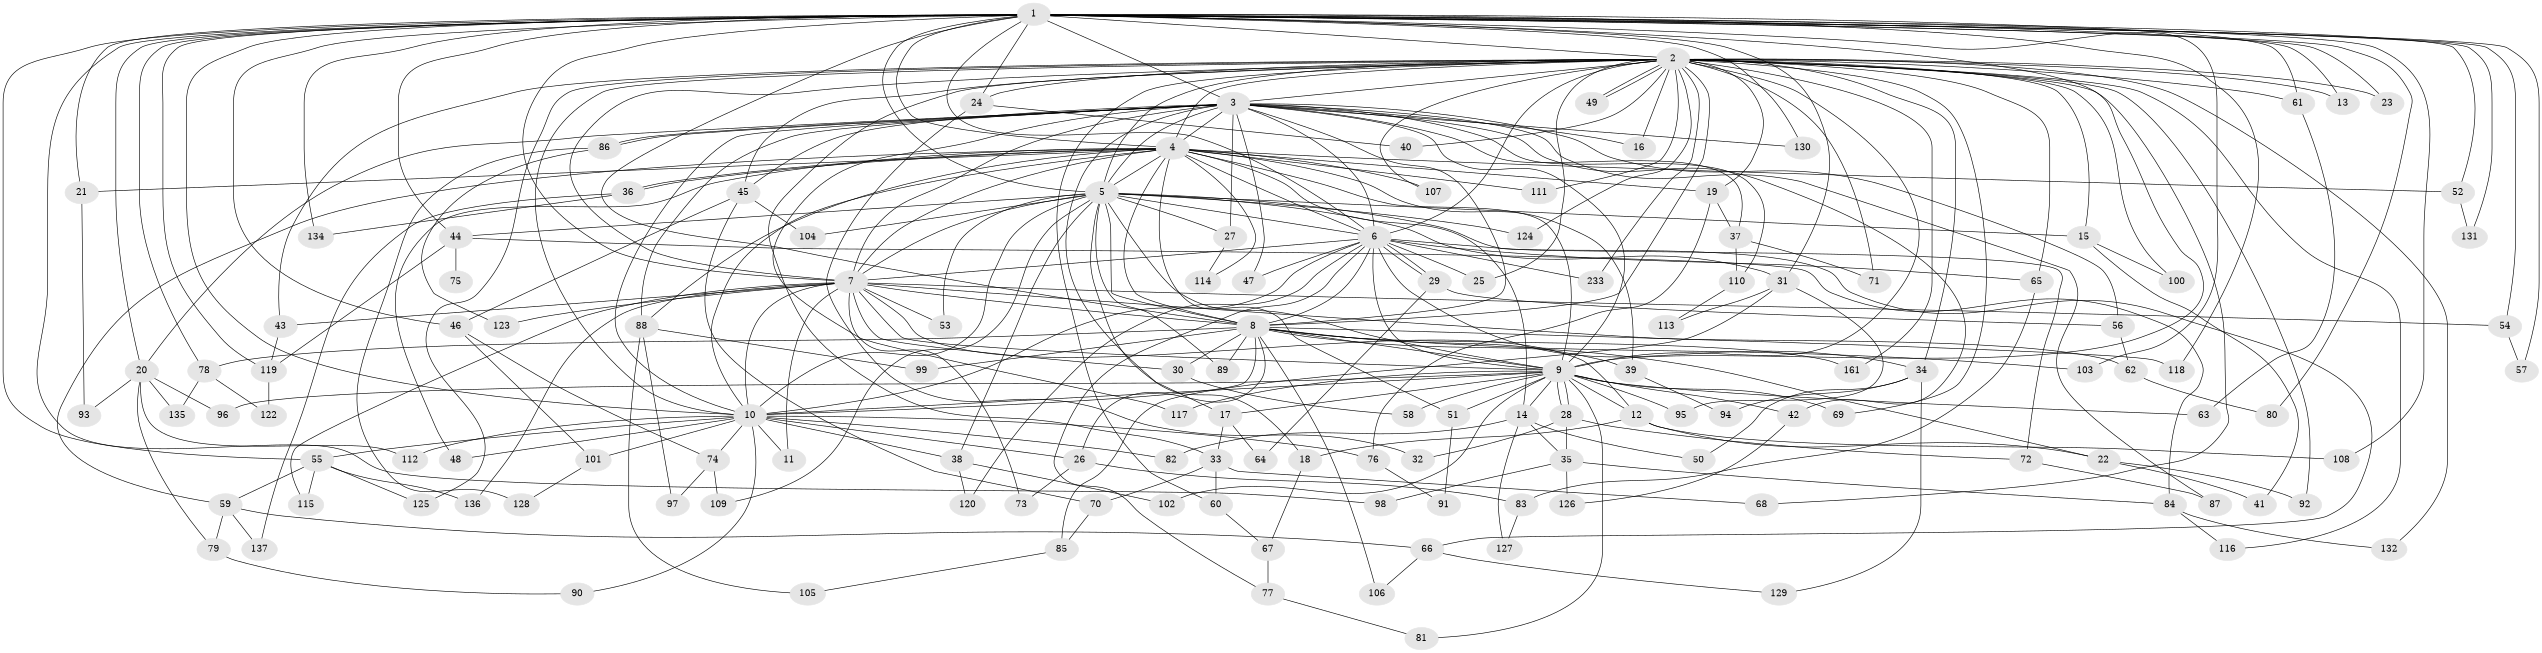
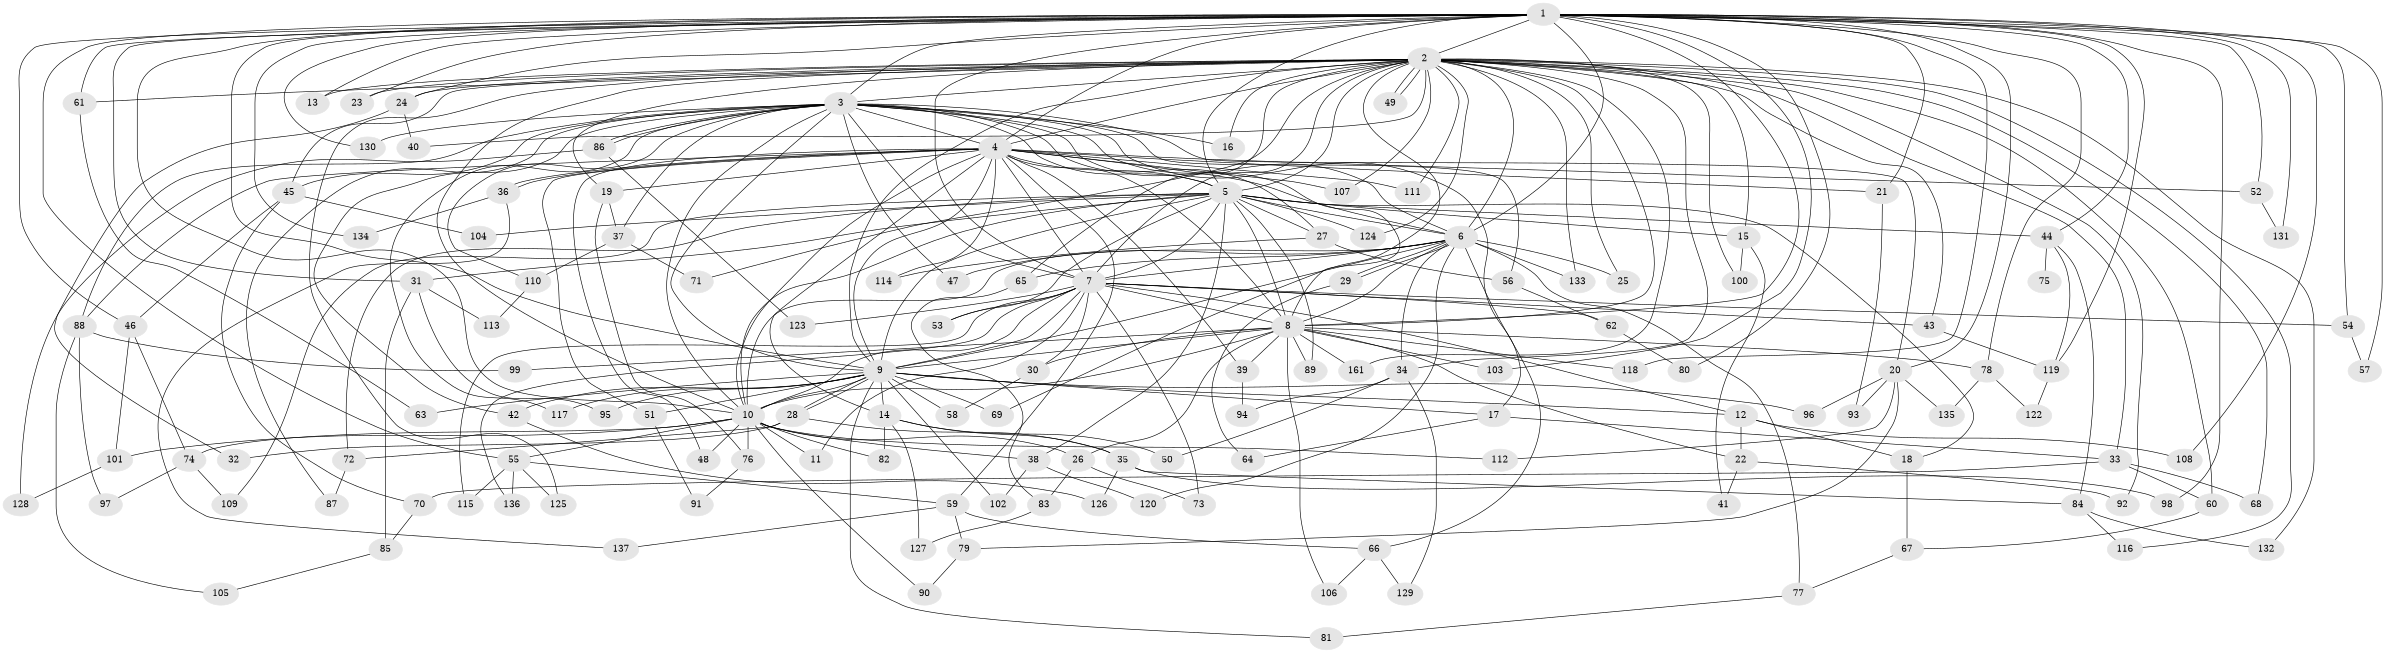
node "233": label "233" -> "133"
edge "29" -- "56": now "27" -- "56"
